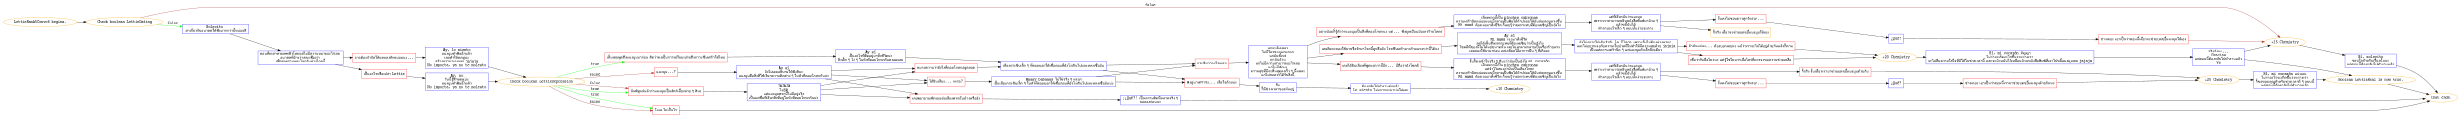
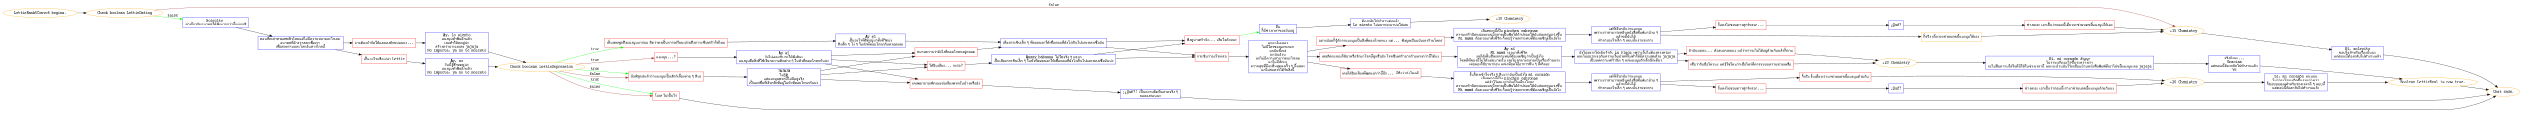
edge "ช่างเถอะ เอาเป็นว่าตอนนี้เดี๋ยวจะช่วยบดขยี้แมงมุมให้เอง" -> "+15 Chemistry": color brown -> black
edge "จริงจังนะ... Gracias แต่ตอนนี้ต้องกลับไปทำงานแล้ว Ve" -> "+15 Chemistry": now "ก็จริง เดี๋ยวจะช่วยบดขยี้แมงมุมให้เอง" -> "+15 Chemistry"
edge "Check boolean LettieDepression" -> "แมงมุม...?": label "false" -> "true"
edge "ฟังดูน่าเศร้าจัง... เสียใจด้วยนะ" -> "อืม ก็มีช่วงเวลาของมันอยู่": color black -> green
